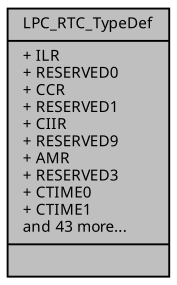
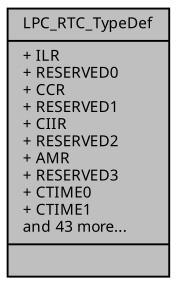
node "LPC_RTC_TypeDef": text "+ RESERVED9" -> "+ RESERVED2"
